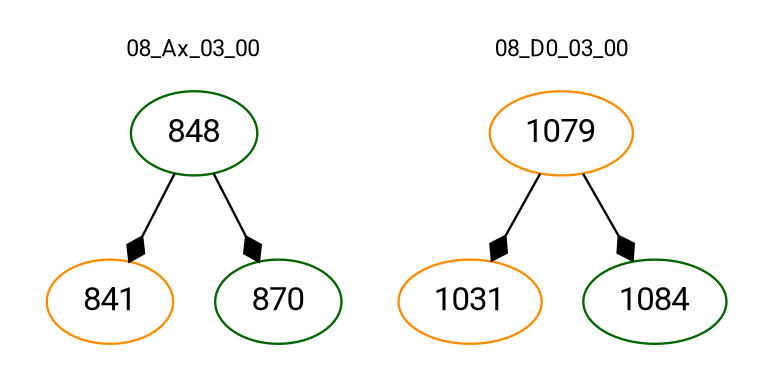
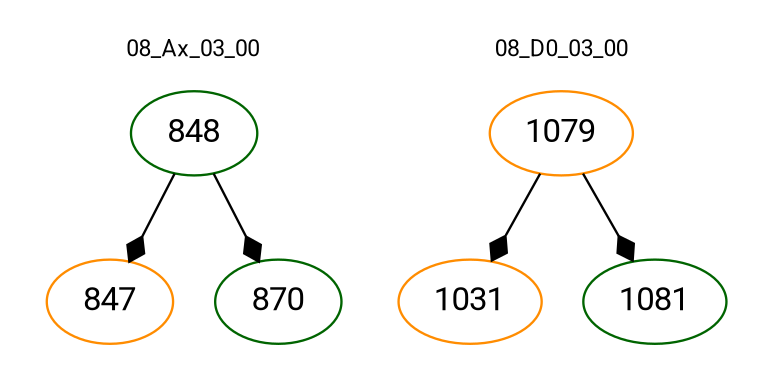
node "841": label "841" -> "847"
node "1084": label "1084" -> "1081"
